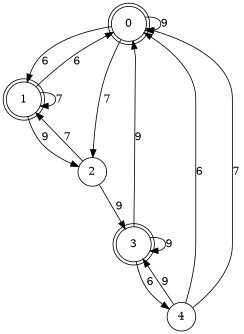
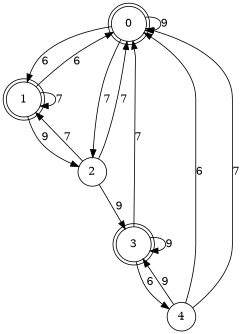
edge "2" -> "0": added, label "7"
edge "3" -> "0": label "9" -> "7"
